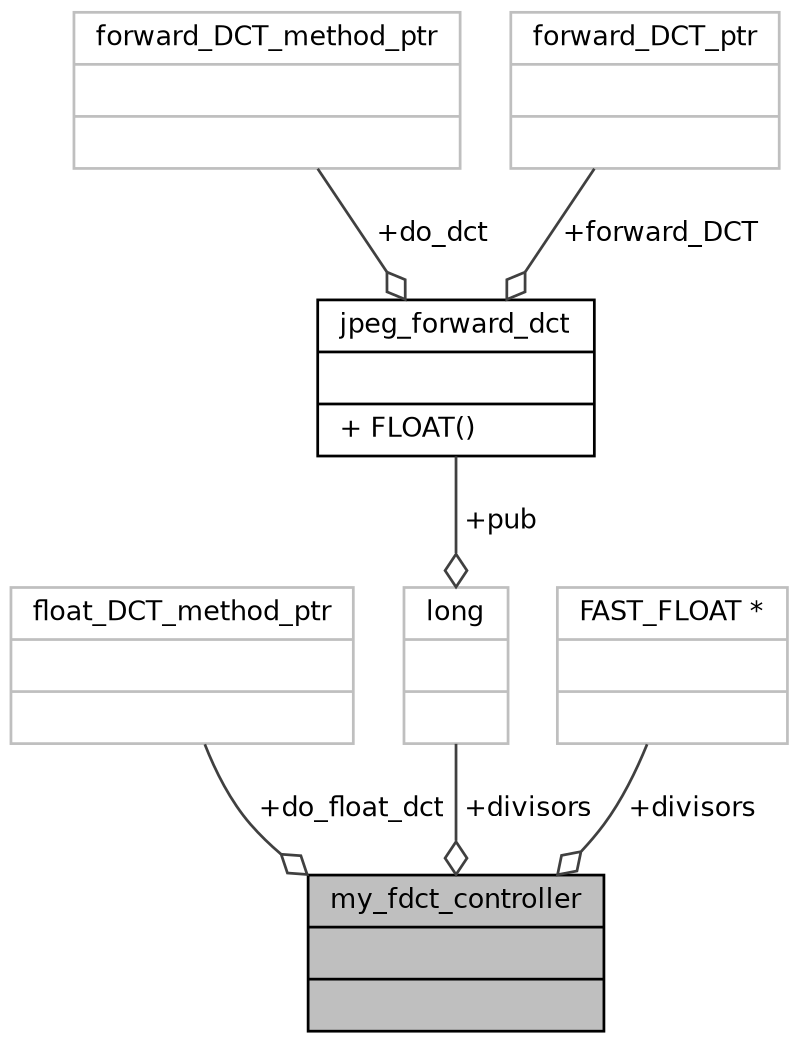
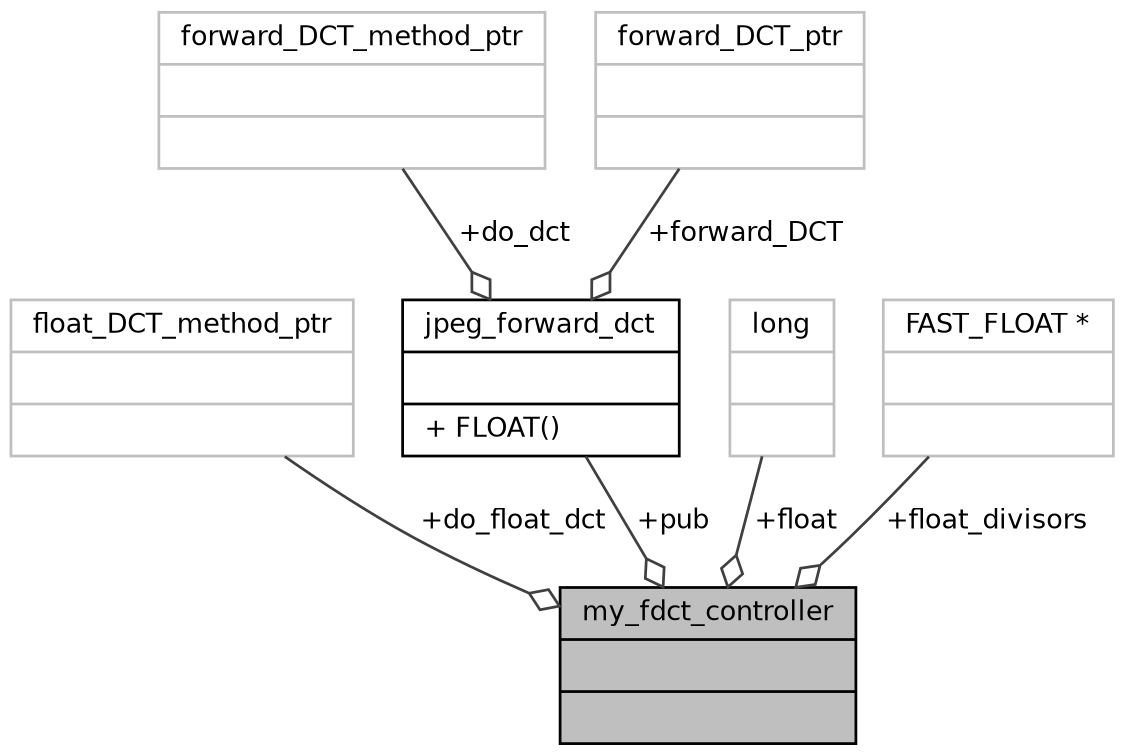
edge "jpeg_forward_dct" -> "long": now "jpeg_forward_dct" -> "my_fdct_controller"
edge "long" -> "my_fdct_controller": label " +divisors" -> " +float"
edge "FAST_FLOAT *" -> "my_fdct_controller": label " +divisors" -> " +float_divisors"
